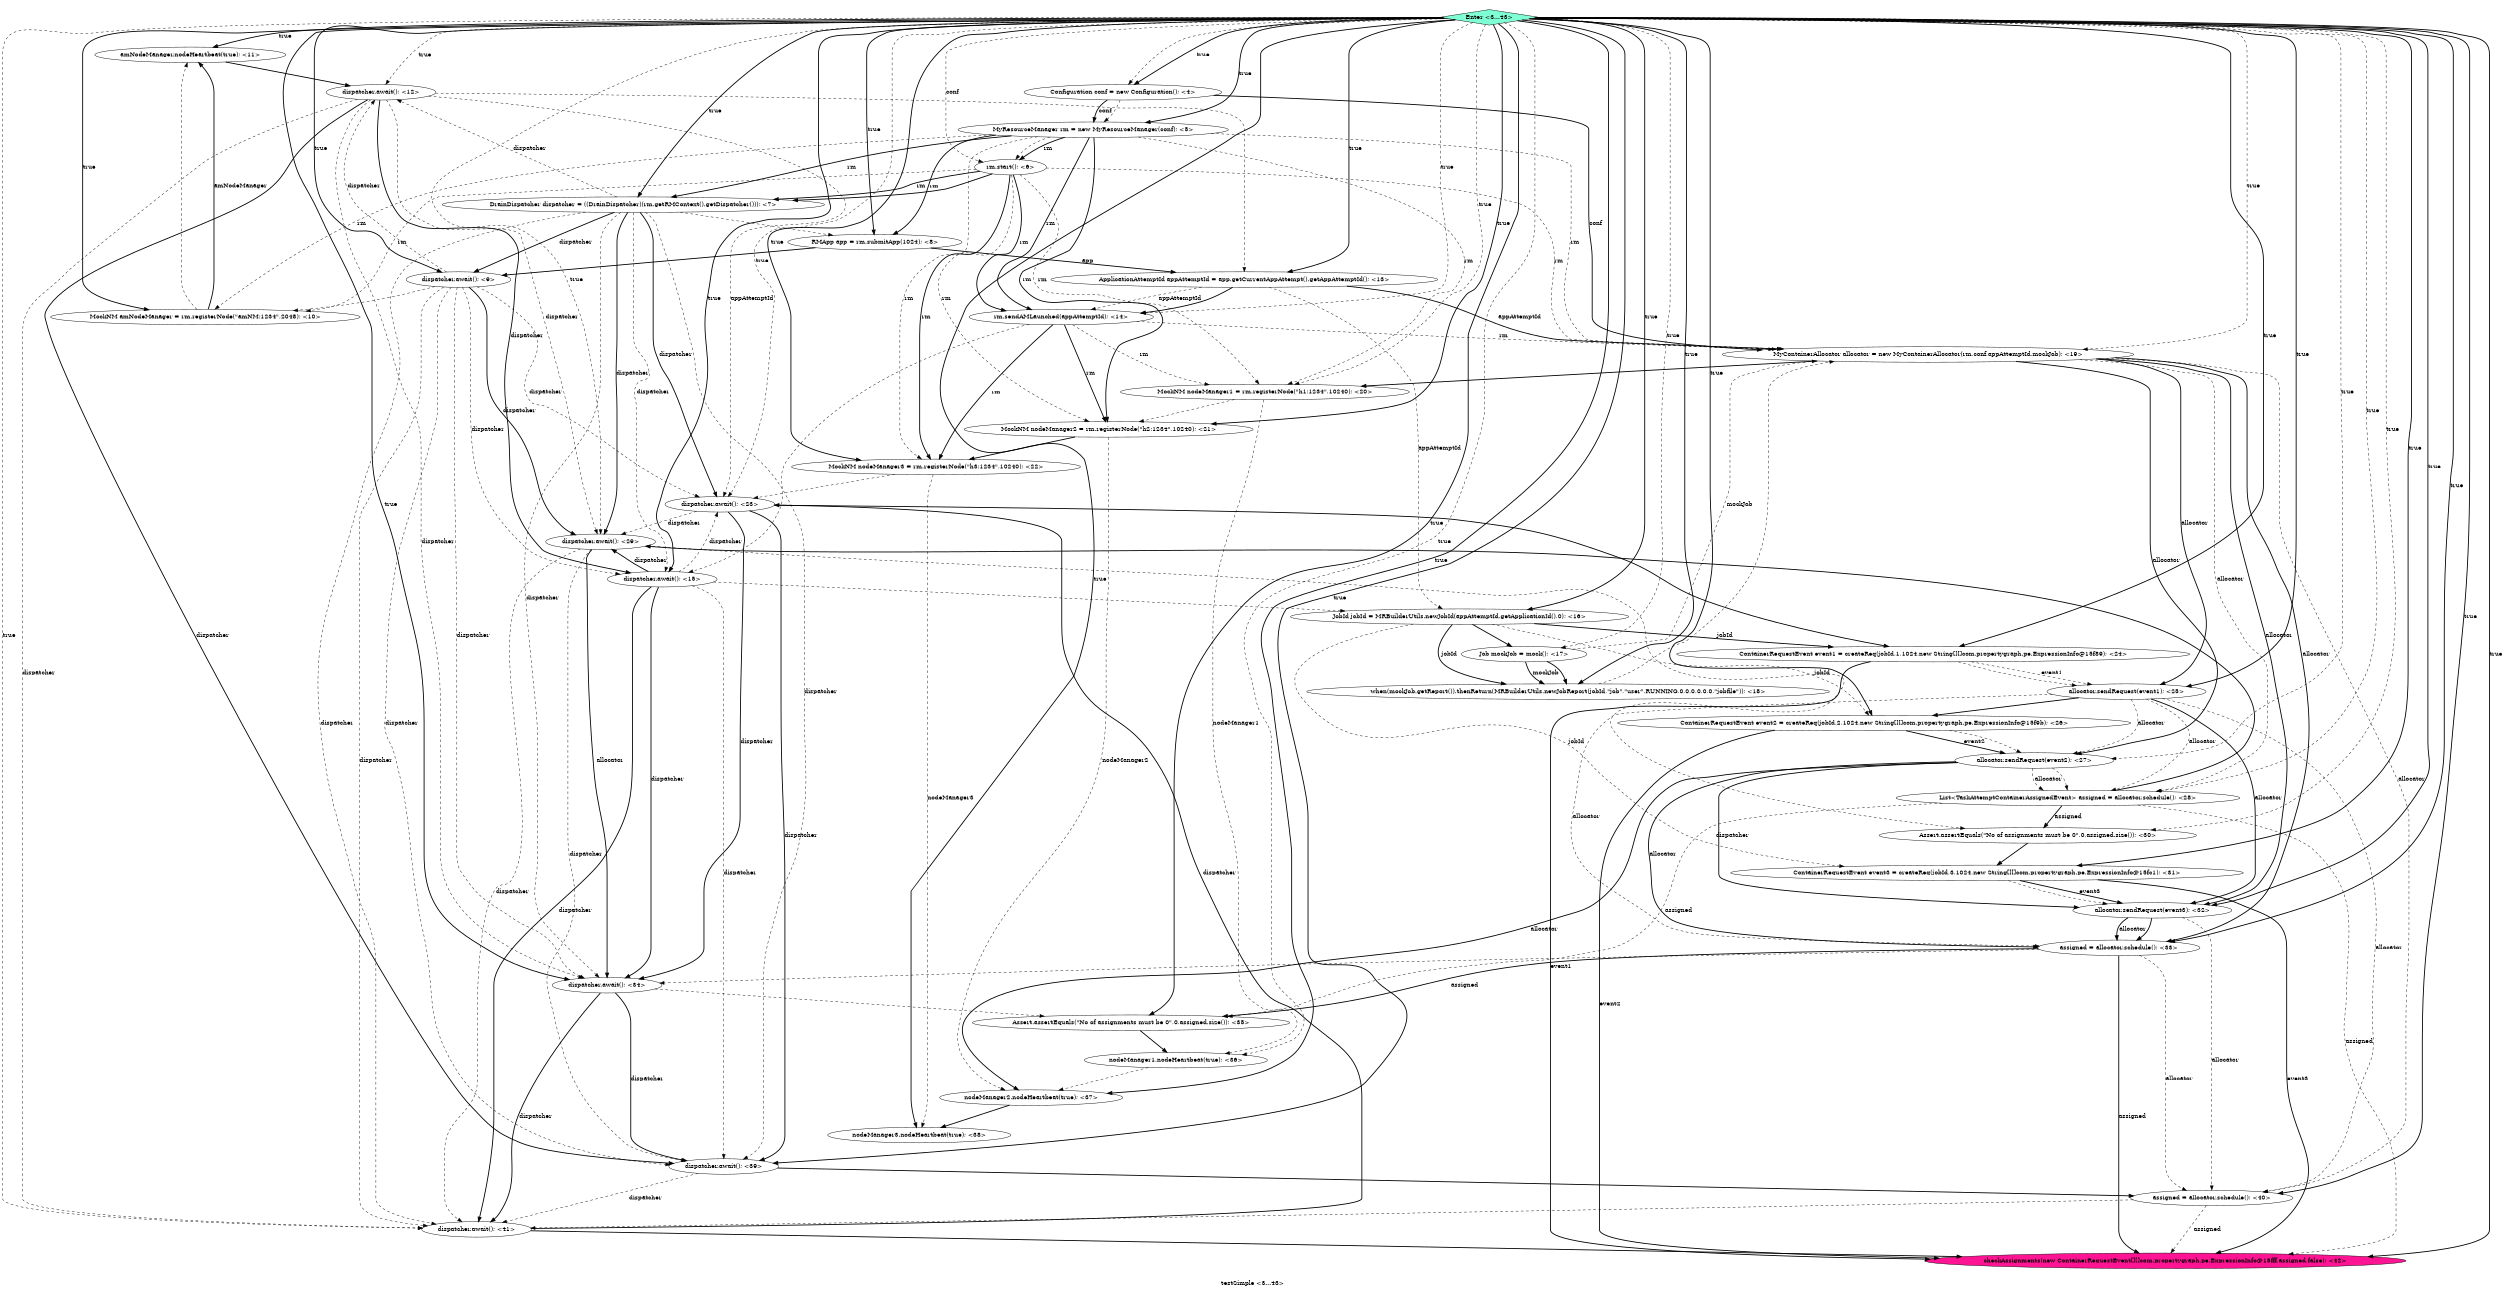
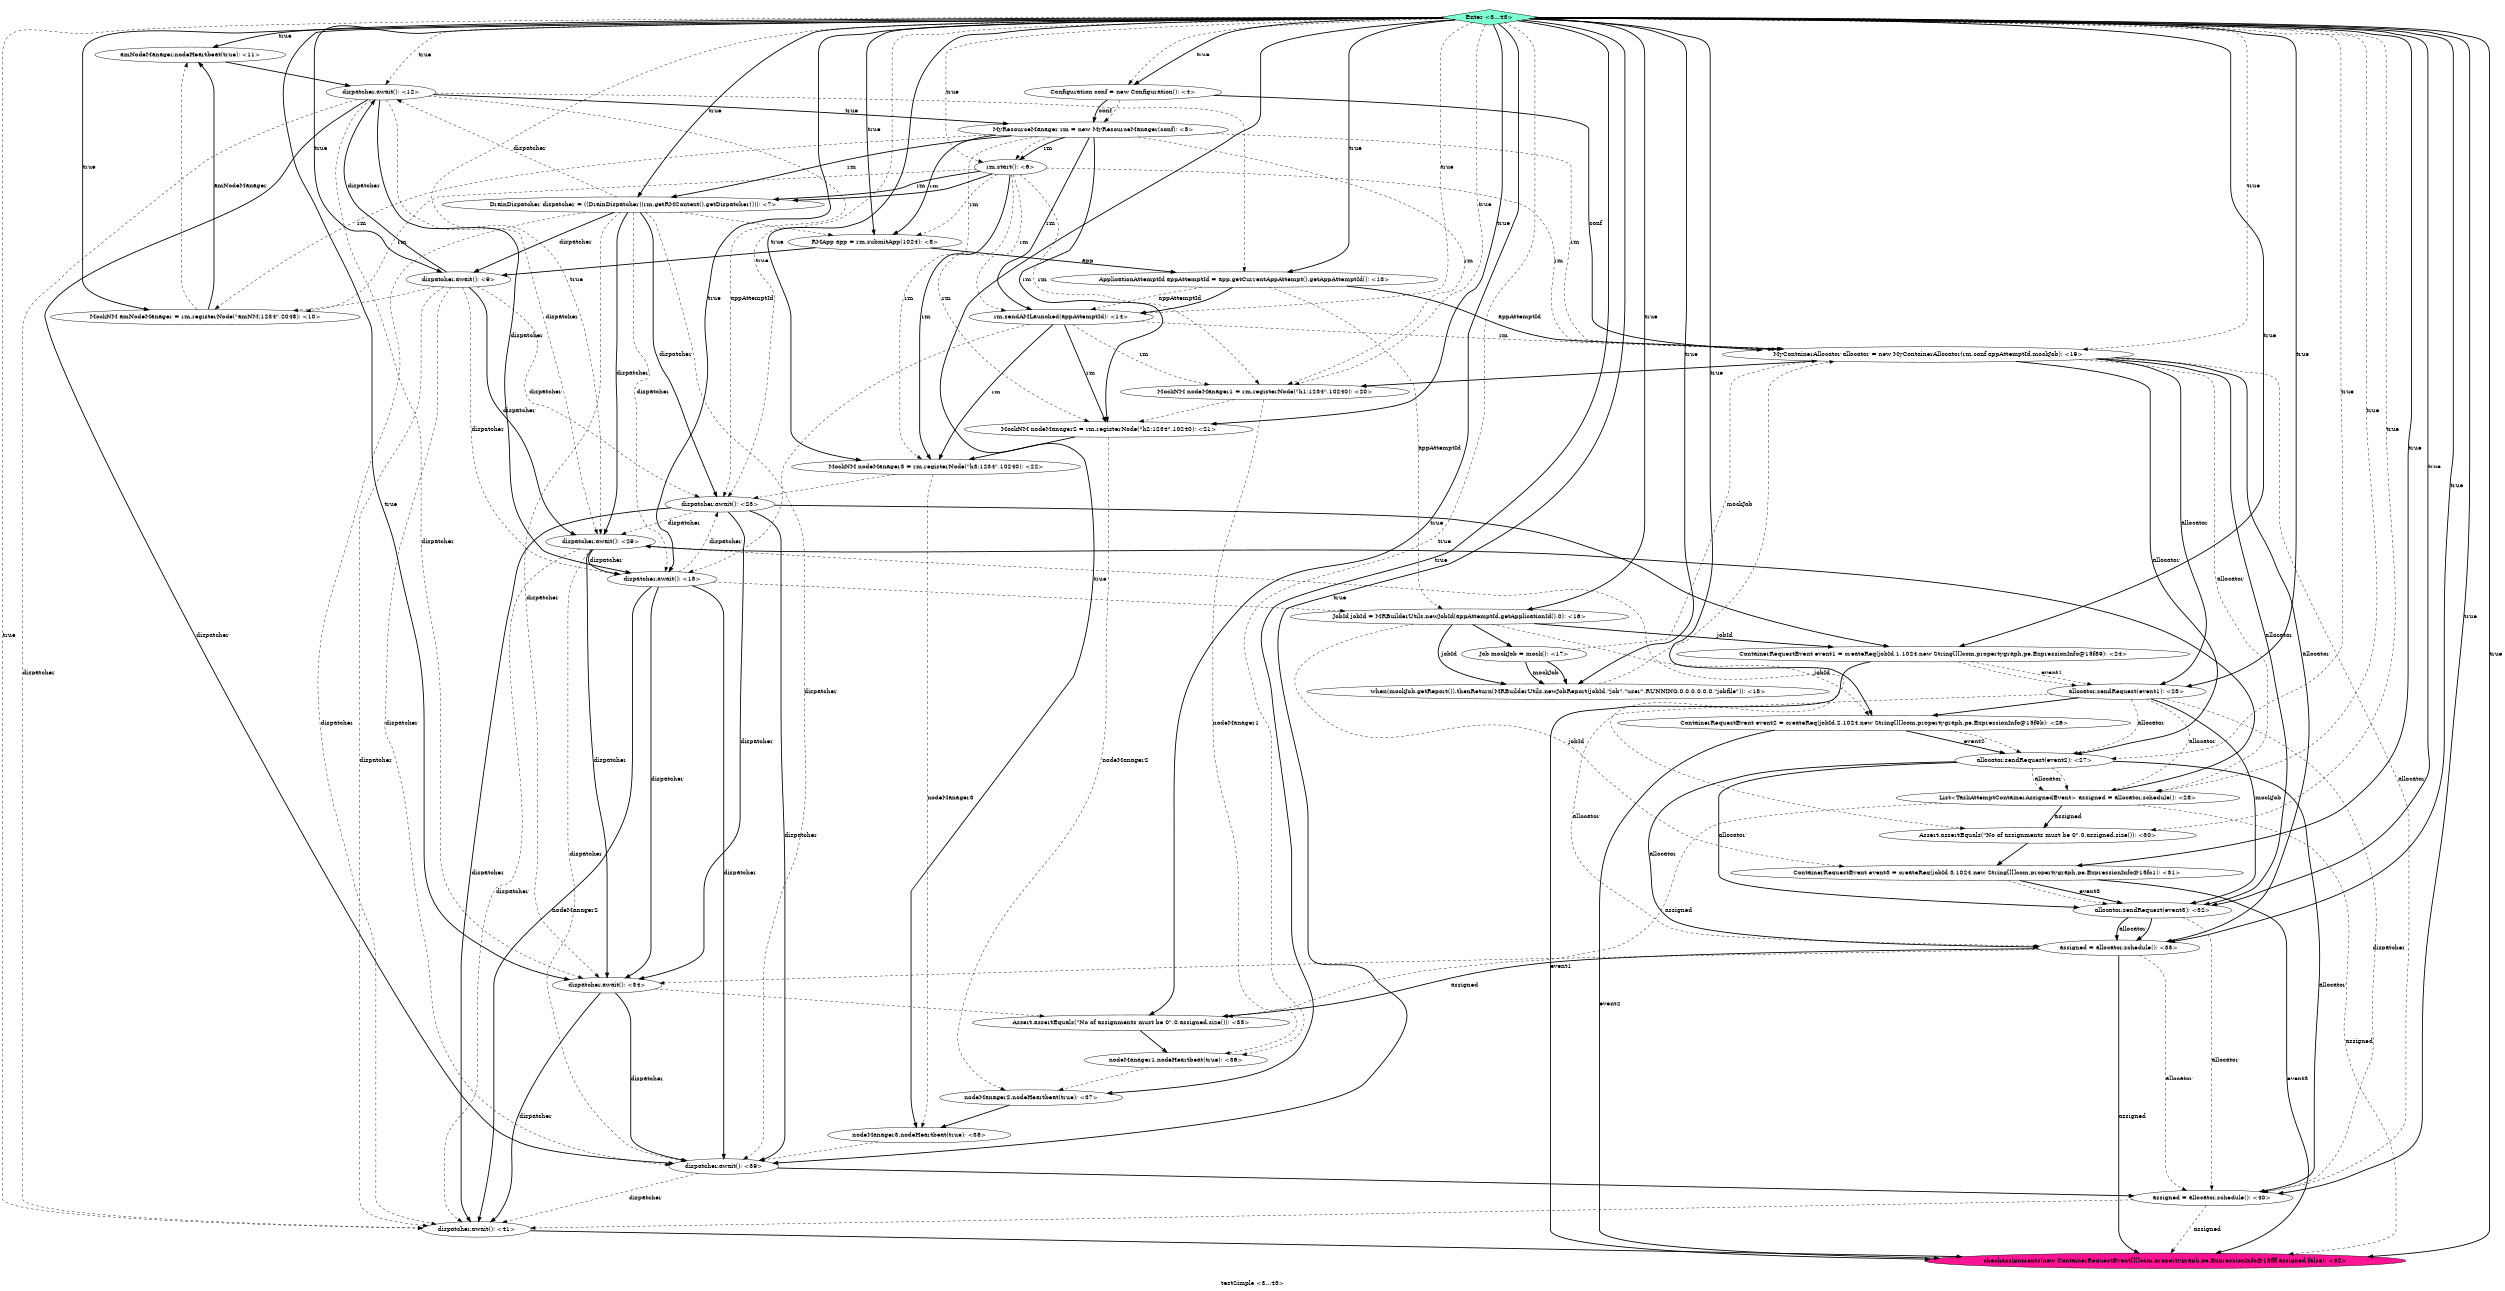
edge "Enter <3...43>" -> "MyResourceManager rm = new MyResourceManager(conf); <5>": now "dispatcher.await(); <12>" -> "MyResourceManager rm = new MyResourceManager(conf); <5>"
edge "Enter <3...43>" -> "rm.start(); <6>": label "conf" -> "true"
edge "dispatcher.await(); <9>" -> "dispatcher.await(); <12>": style dashed -> bold
edge "rm.start(); <6>" -> "RMApp app = rm.submitApp(1024); <8>": added, label "rm"
edge "rm.start(); <6>" -> "rm.sendAMLaunched(appAttemptId); <14>": style bold -> dashed
edge "Enter <3...43>" -> "Job mockJob = mock(); <17>": removed, label "true"
edge "dispatcher.await(); <15>" -> "dispatcher.await(); <29>": reversed
edge "dispatcher.await(); <9>" -> "dispatcher.await(); <34>": removed, label "dispatcher"
edge "dispatcher.await(); <29>" -> "dispatcher.await(); <34>": label "allocator" -> "dispatcher"
edge "allocator.sendRequest(event1); <25>" -> "allocator.sendRequest(event3); <32>": label "allocator" -> "mockJob"
edge "allocator.sendRequest(event2); <27>" -> "allocator.sendRequest(event3); <32>": label "dispatcher" -> "allocator"
edge "dispatcher.await(); <15>" -> "dispatcher.await(); <39>": style dashed -> bold
edge "dispatcher.await(); <15>" -> "dispatcher.await(); <41>": label "dispatcher" -> "nodeManager2"
edge "allocator.sendRequest(event2); <27>" -> "nodeManager2.nodeHeartbeat(true); <37>": now "allocator.sendRequest(event2); <27>" -> "assigned = allocator.schedule(); <40>"
edge "allocator.sendRequest(event1); <25>" -> "assigned = allocator.schedule(); <40>": label "allocator" -> "dispatcher"
edge "dispatcher.await(); <41>" -> "dispatcher.await(); <23>": reversed
edge "nodeManager3.nodeHeartbeat(true); <38>" -> "dispatcher.await(); <39>": added
